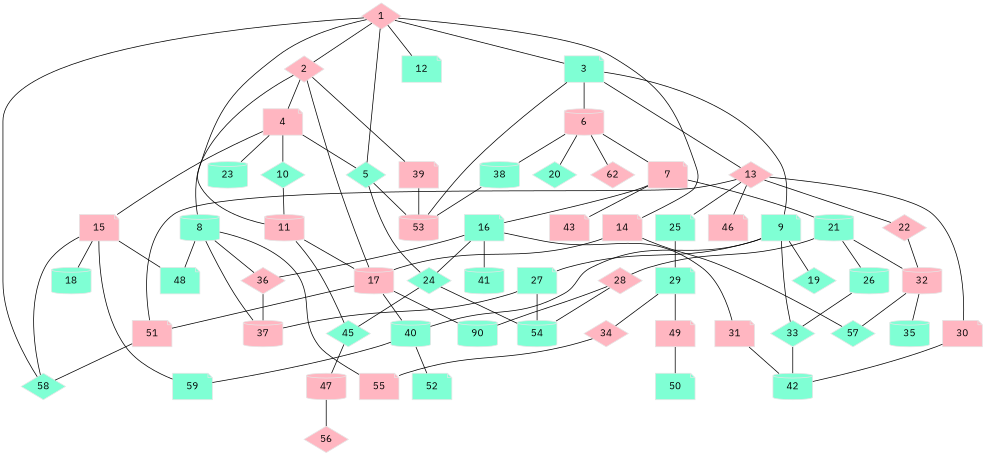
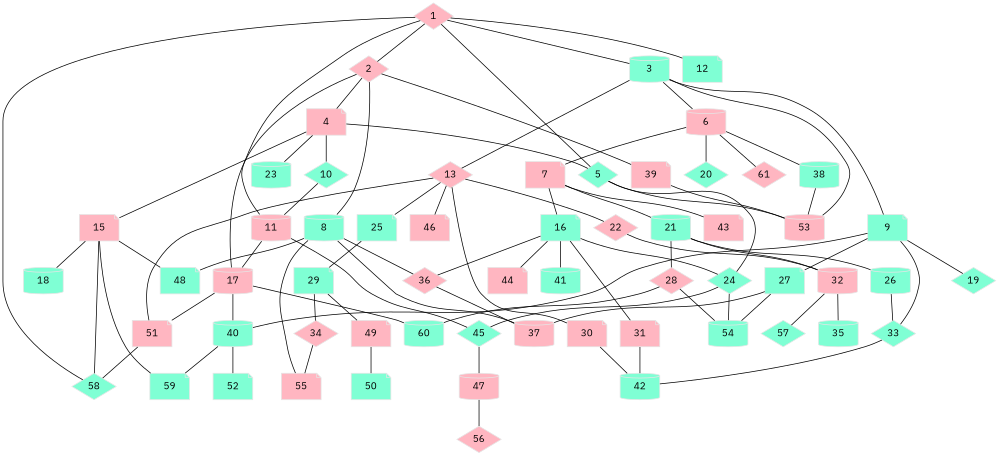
node "3": shape note -> cylinder
node "62": label "62" -> "61"
node "14": removed
node "44": added
node "90": label "90" -> "60"
